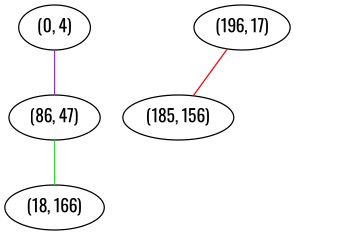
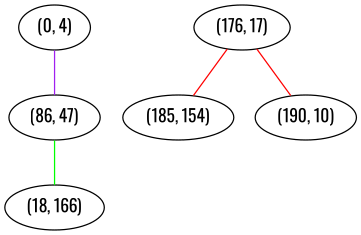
node "(196, 17)": label "(196, 17)" -> "(176, 17)"
node "(185, 156)": label "(185, 156)" -> "(185, 154)"
node "(190, 10)": added
